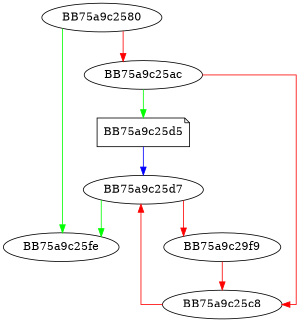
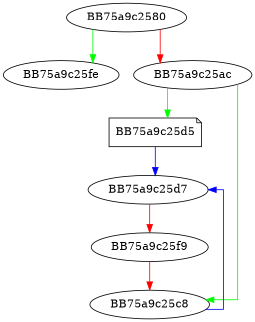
edge "BB75a9c25ac" -> "BB75a9c25c8": color red -> green
edge "BB75a9c25d7" -> "BB75a9c25fe": removed
node "BB75a9c29f9": label "BB75a9c29f9" -> "BB75a9c25f9"
edge "BB75a9c25c8" -> "BB75a9c25d7": color red -> blue
